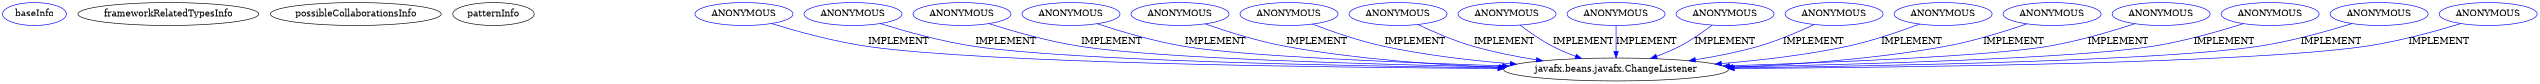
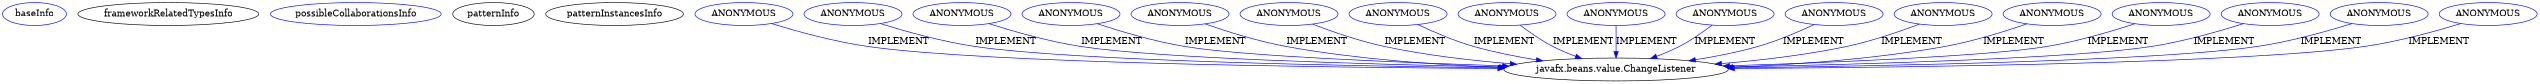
node "possibleCollaborationsInfo": color black -> blue
node "patternInstancesInfo": added
node "javafx.beans.javafx.ChangeListener": label "javafx.beans.javafx.ChangeListener" -> "javafx.beans.value.ChangeListener"
